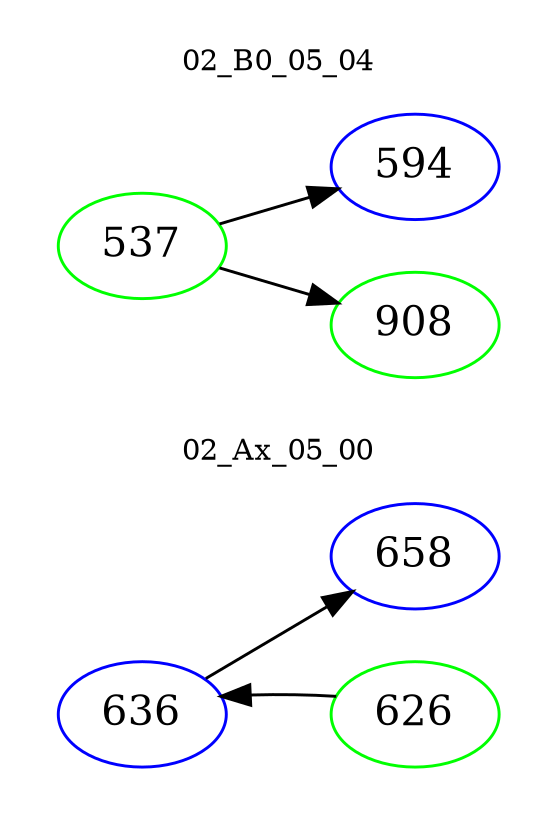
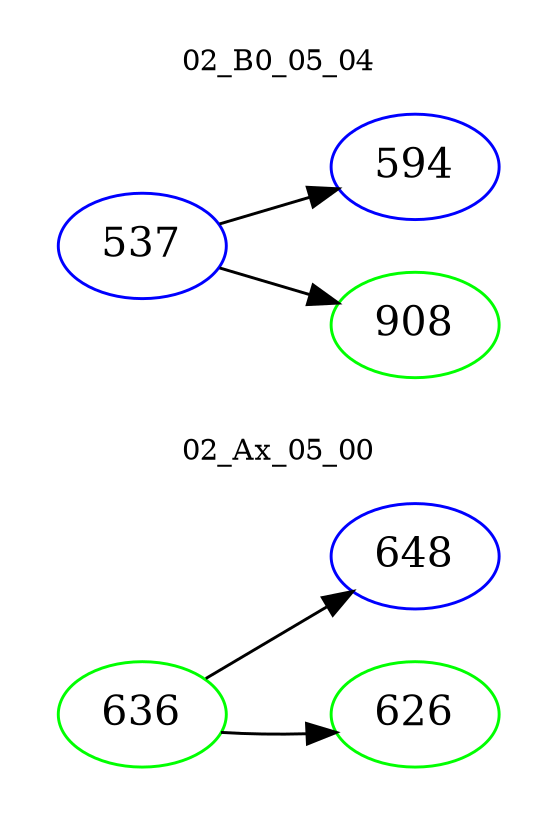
node "537": color green -> blue
node "658": label "658" -> "648"
edge "626" -> "636": reversed
node "636": color blue -> green
